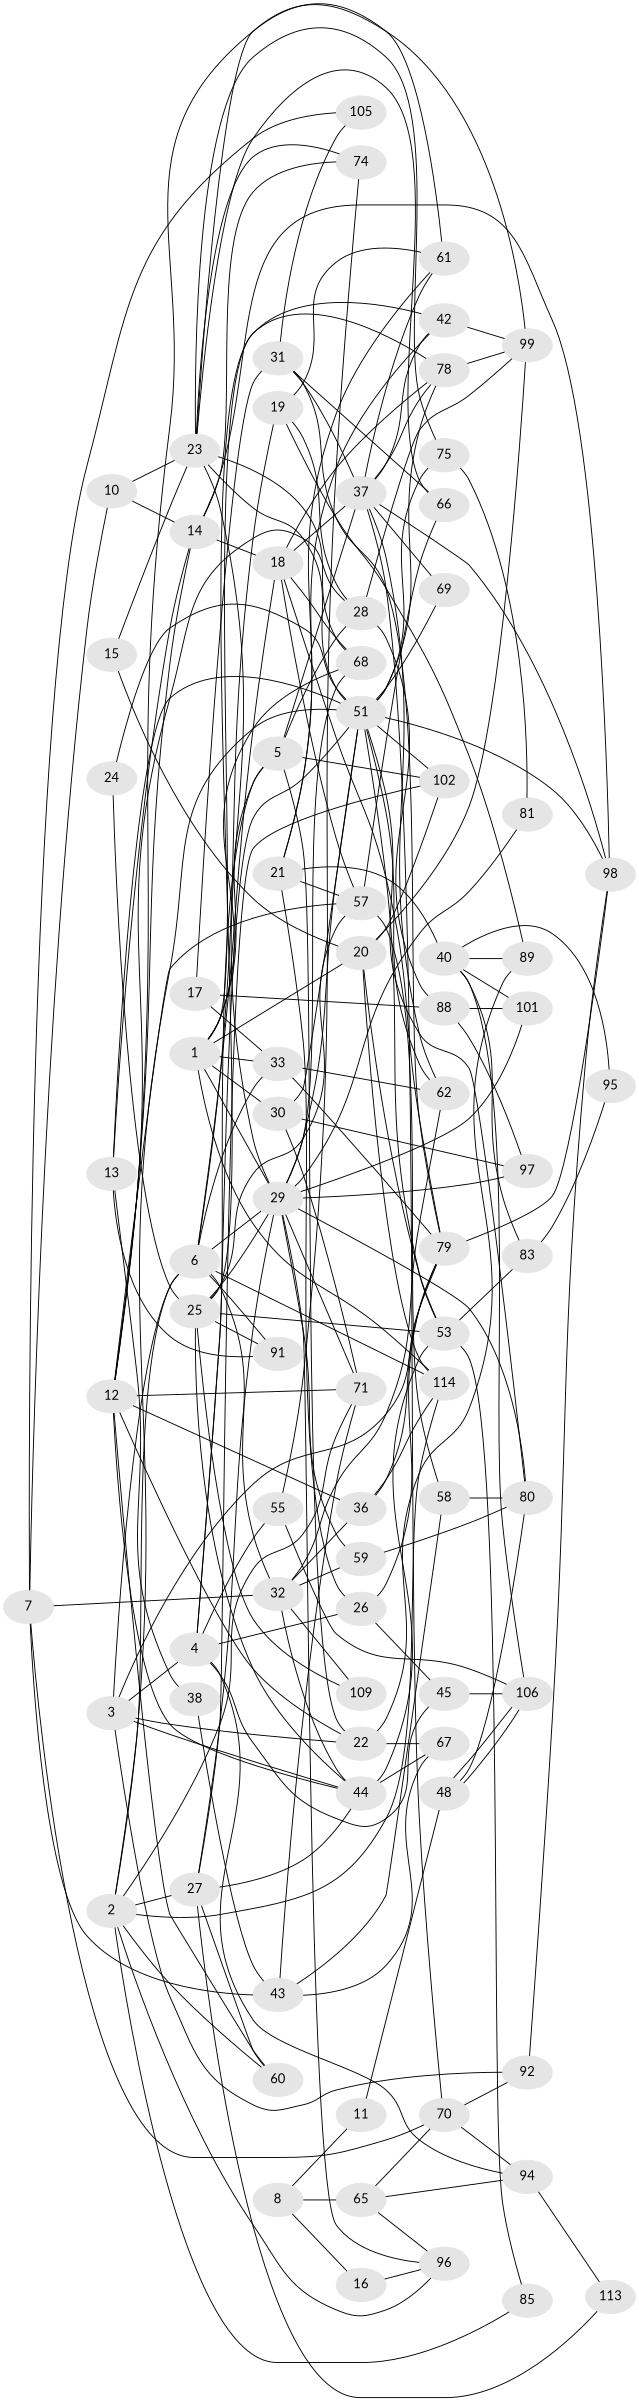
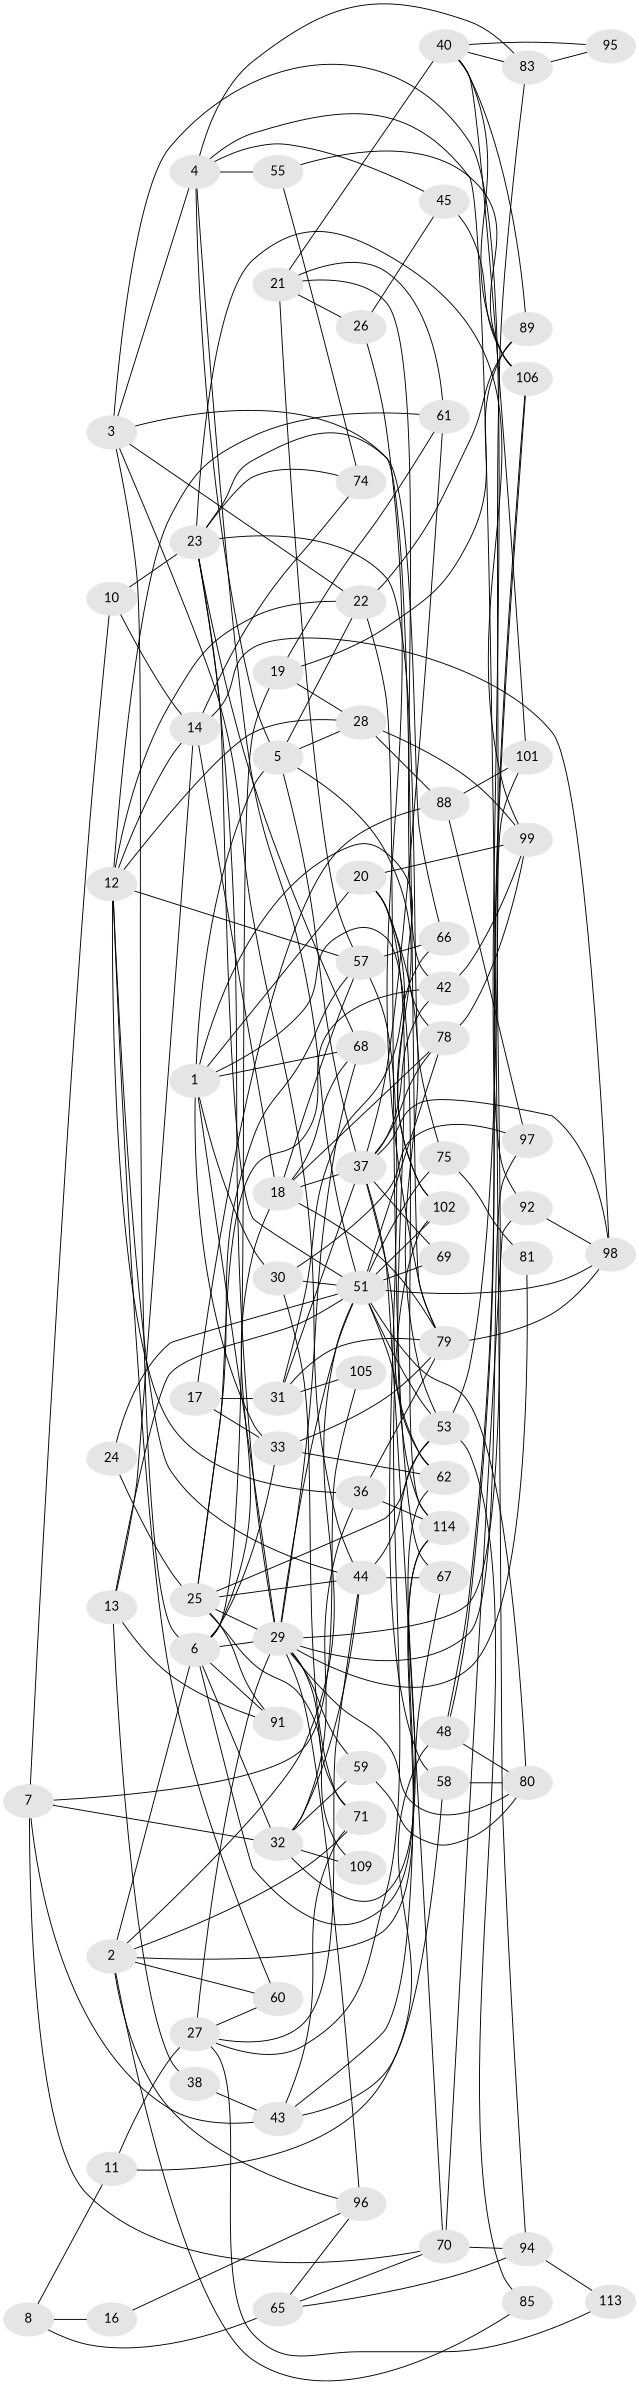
node "15": removed
edge "71" -- "12": removed
edge "26" -- "4": now "83" -- "4"
edge "27" -- "2": now "27" -- "11"
